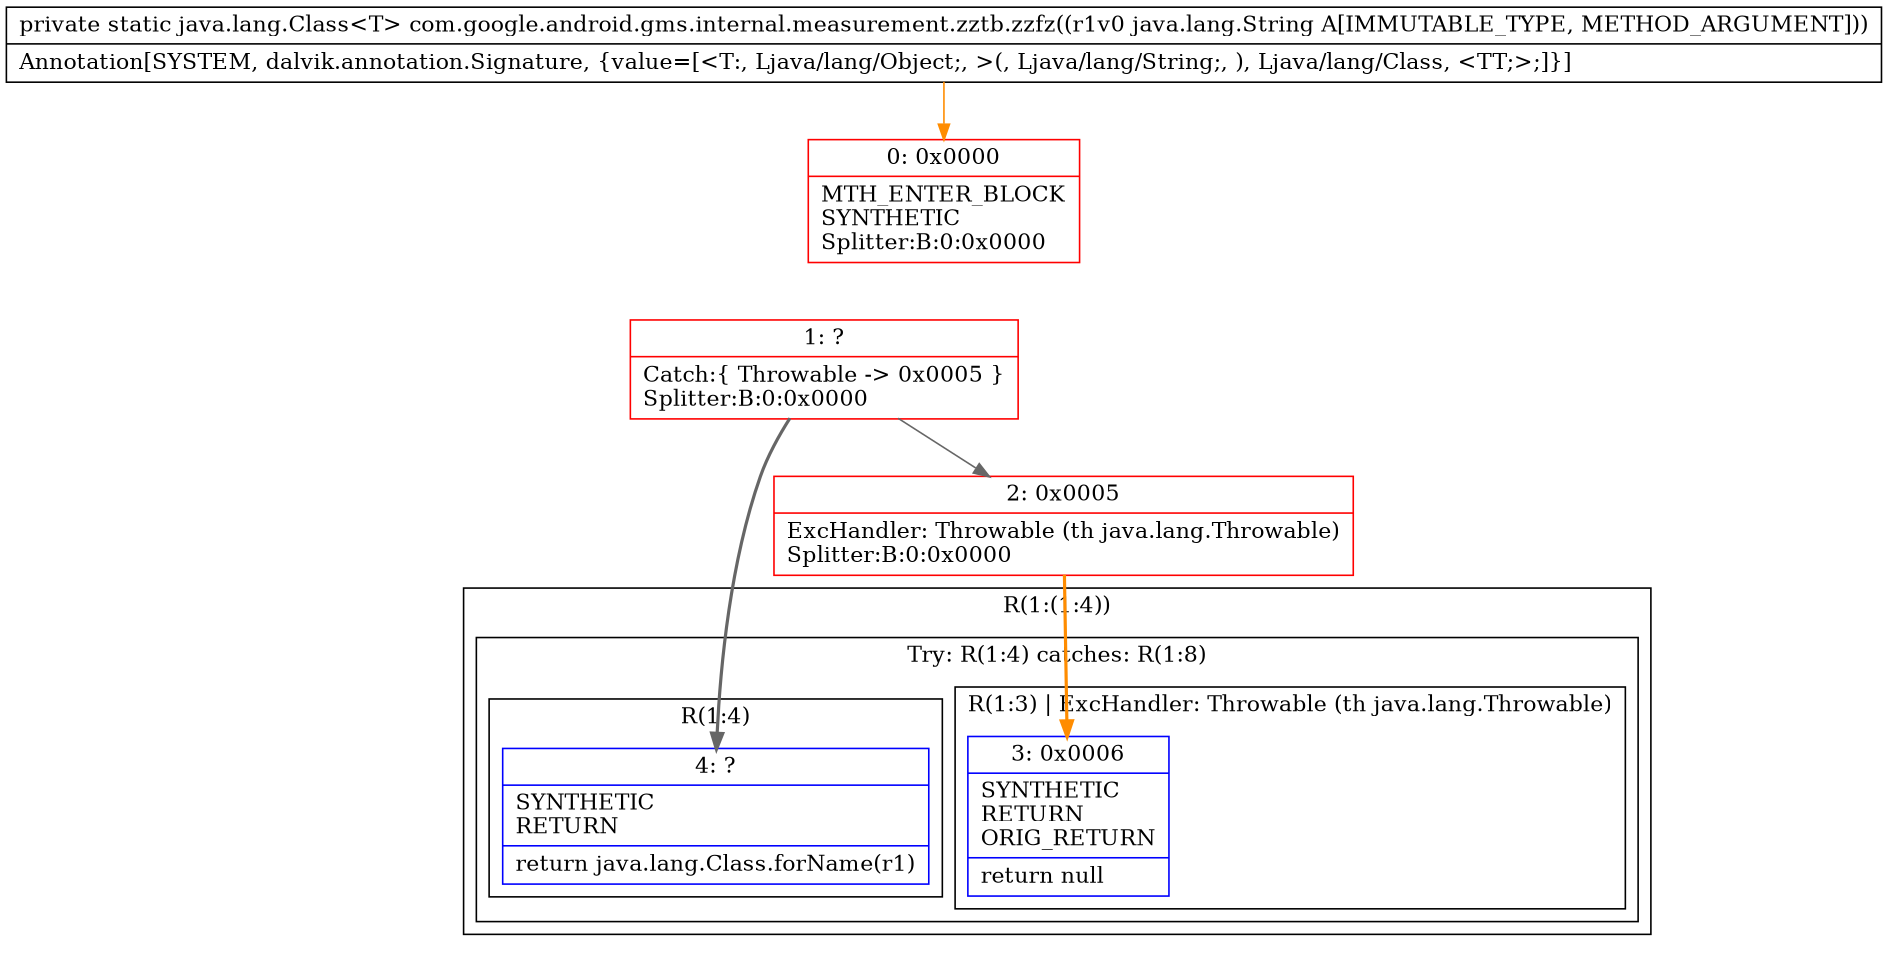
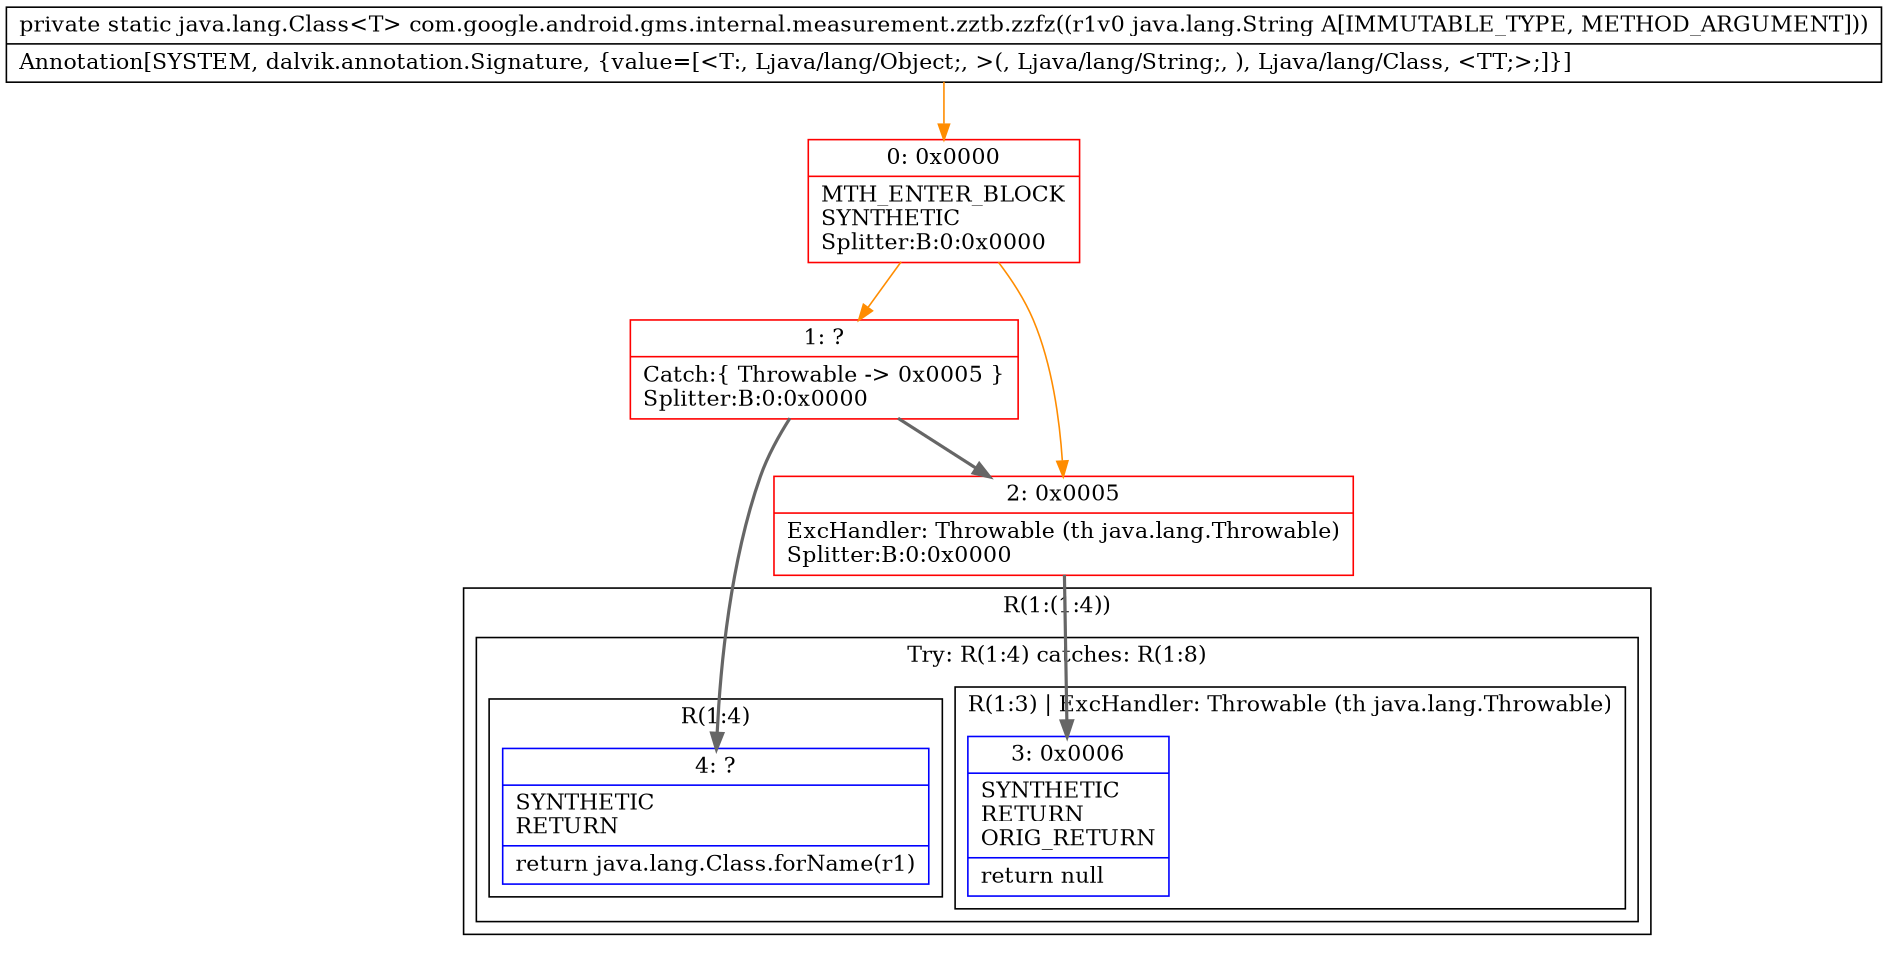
edge "0: 0x0000" -> "1: ?": added
edge "0: 0x0000" -> "2: 0x0005": added
edge "1: ?" -> "2: 0x0005": style solid -> bold
edge "2: 0x0005" -> "3: 0x0006": color darkorange -> gray40
